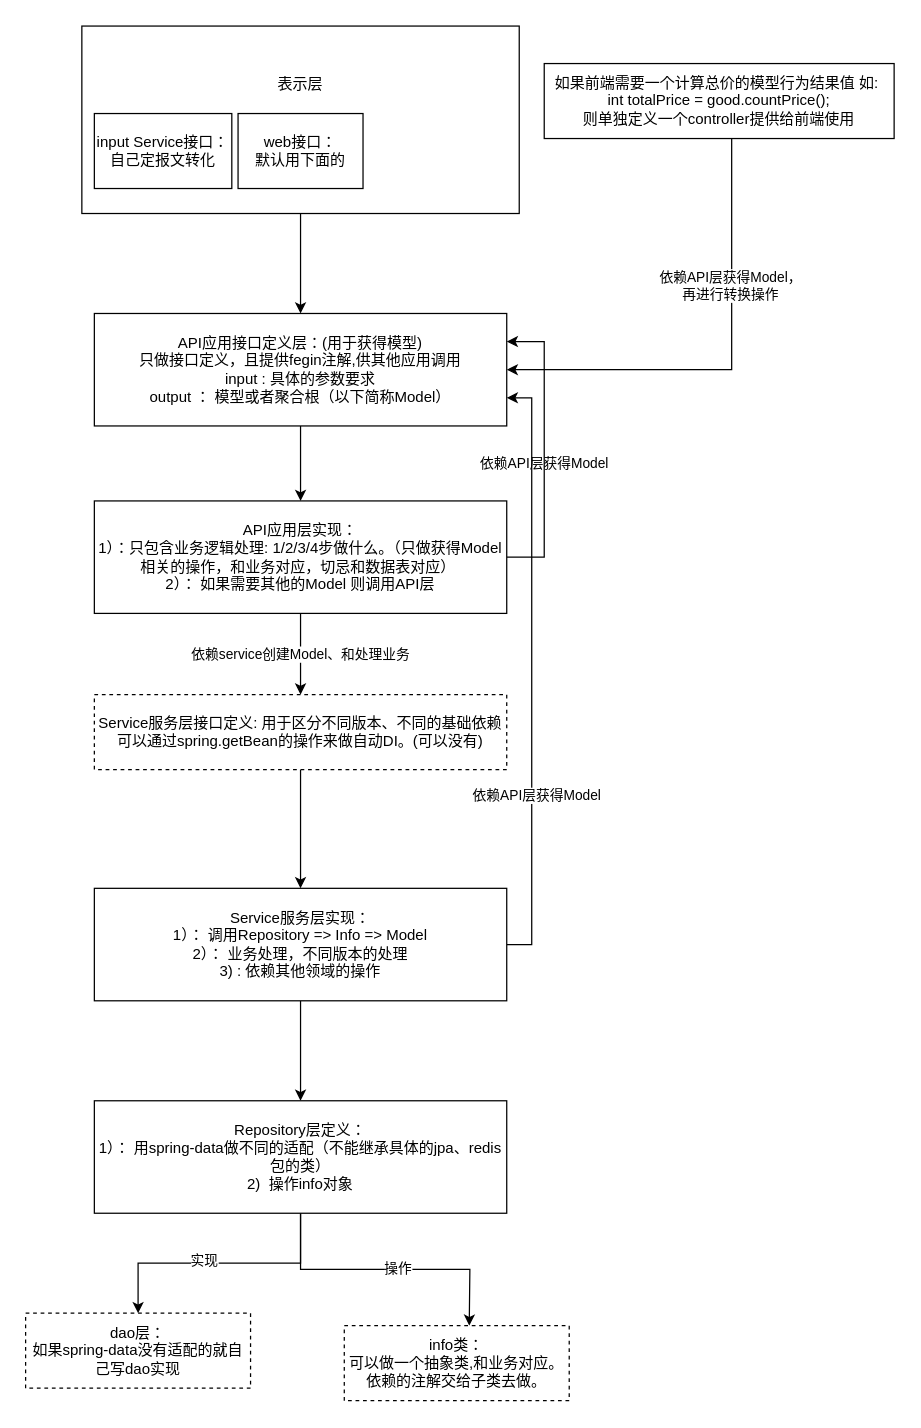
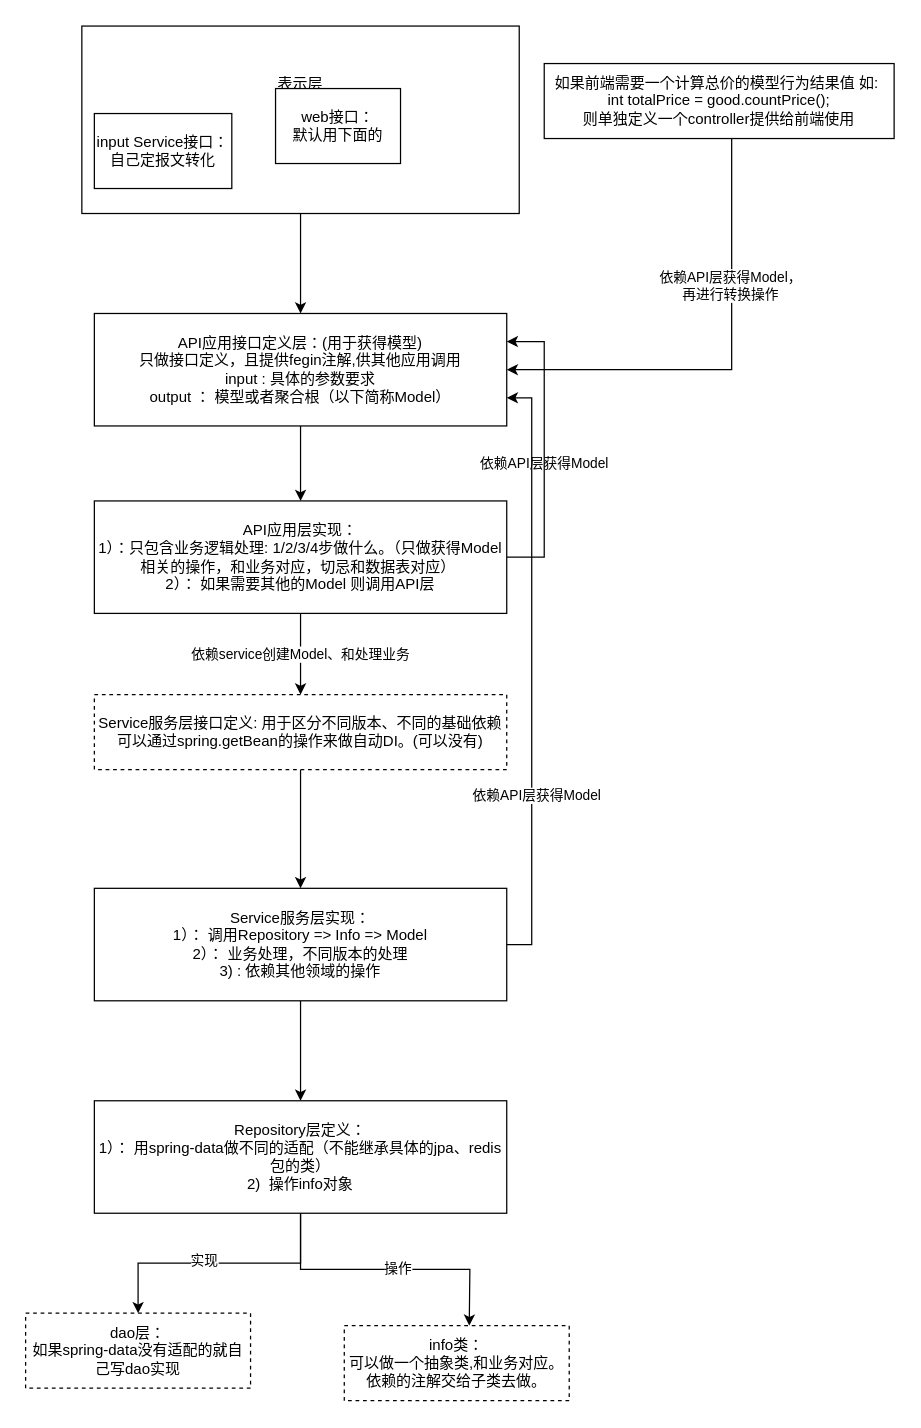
node "web接口： 默认用下面的": moved (301, 151) -> (338, 126)
